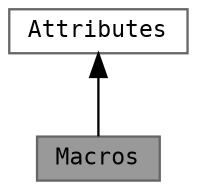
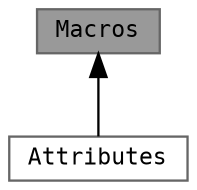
edge "Macros" -> "Attributes": reversed
